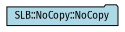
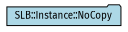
node "SLB::NoCopy::NoCopy": label "SLB::NoCopy::NoCopy" -> "SLB::Instance::NoCopy"
